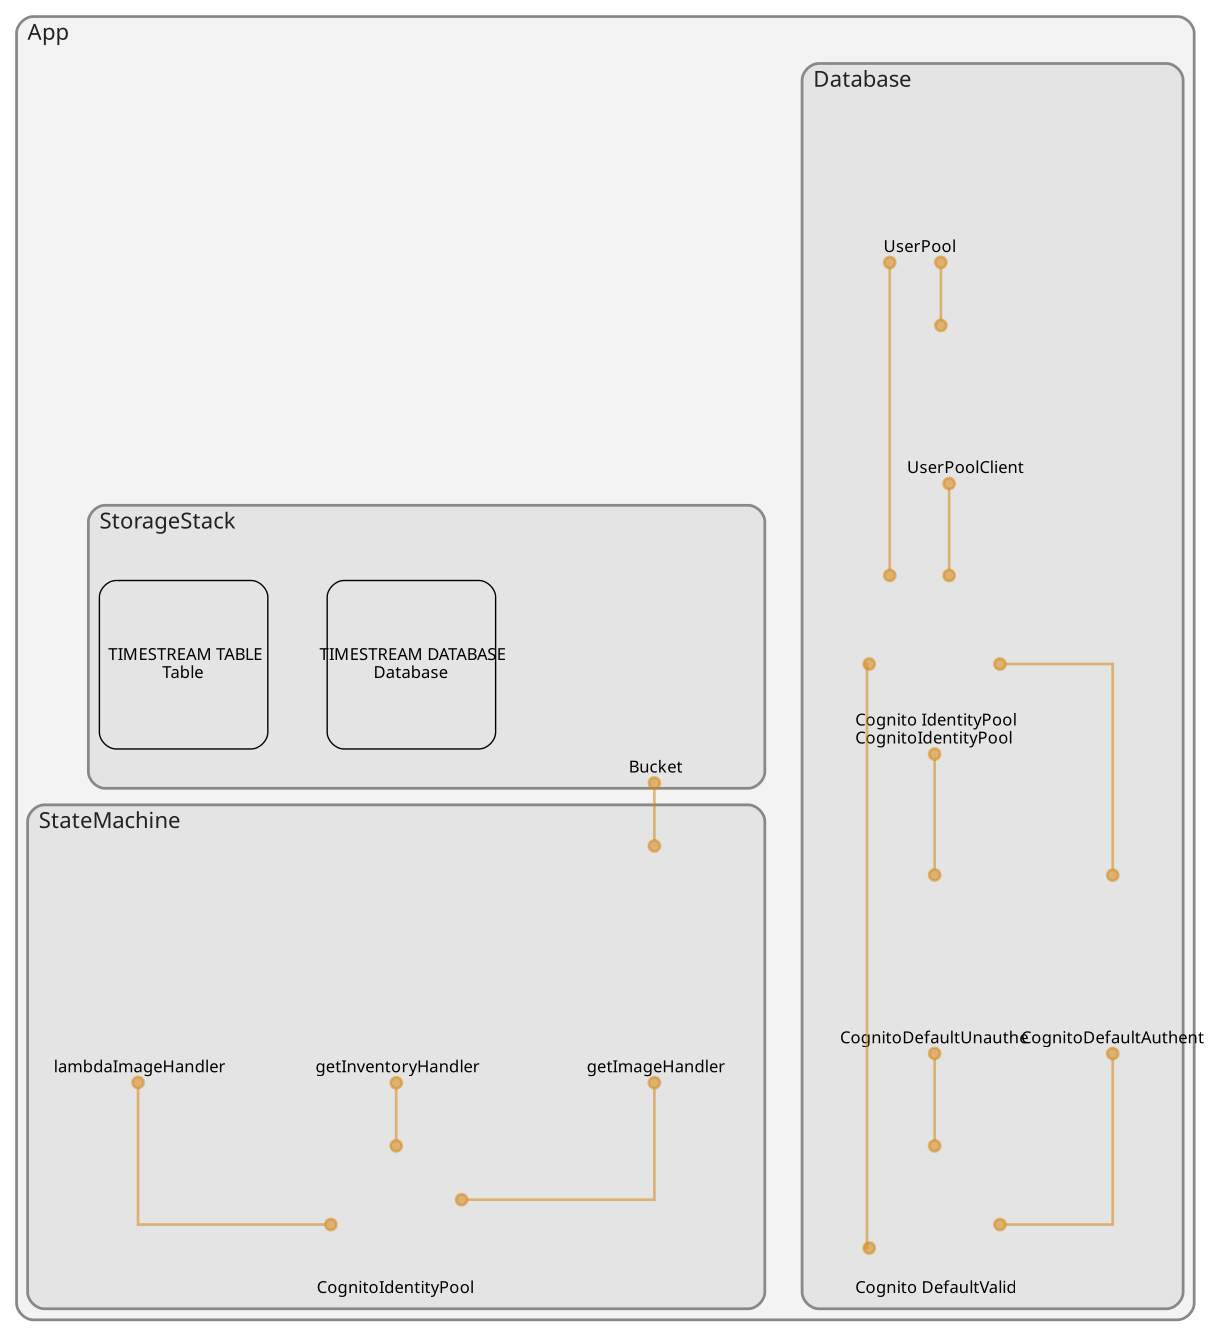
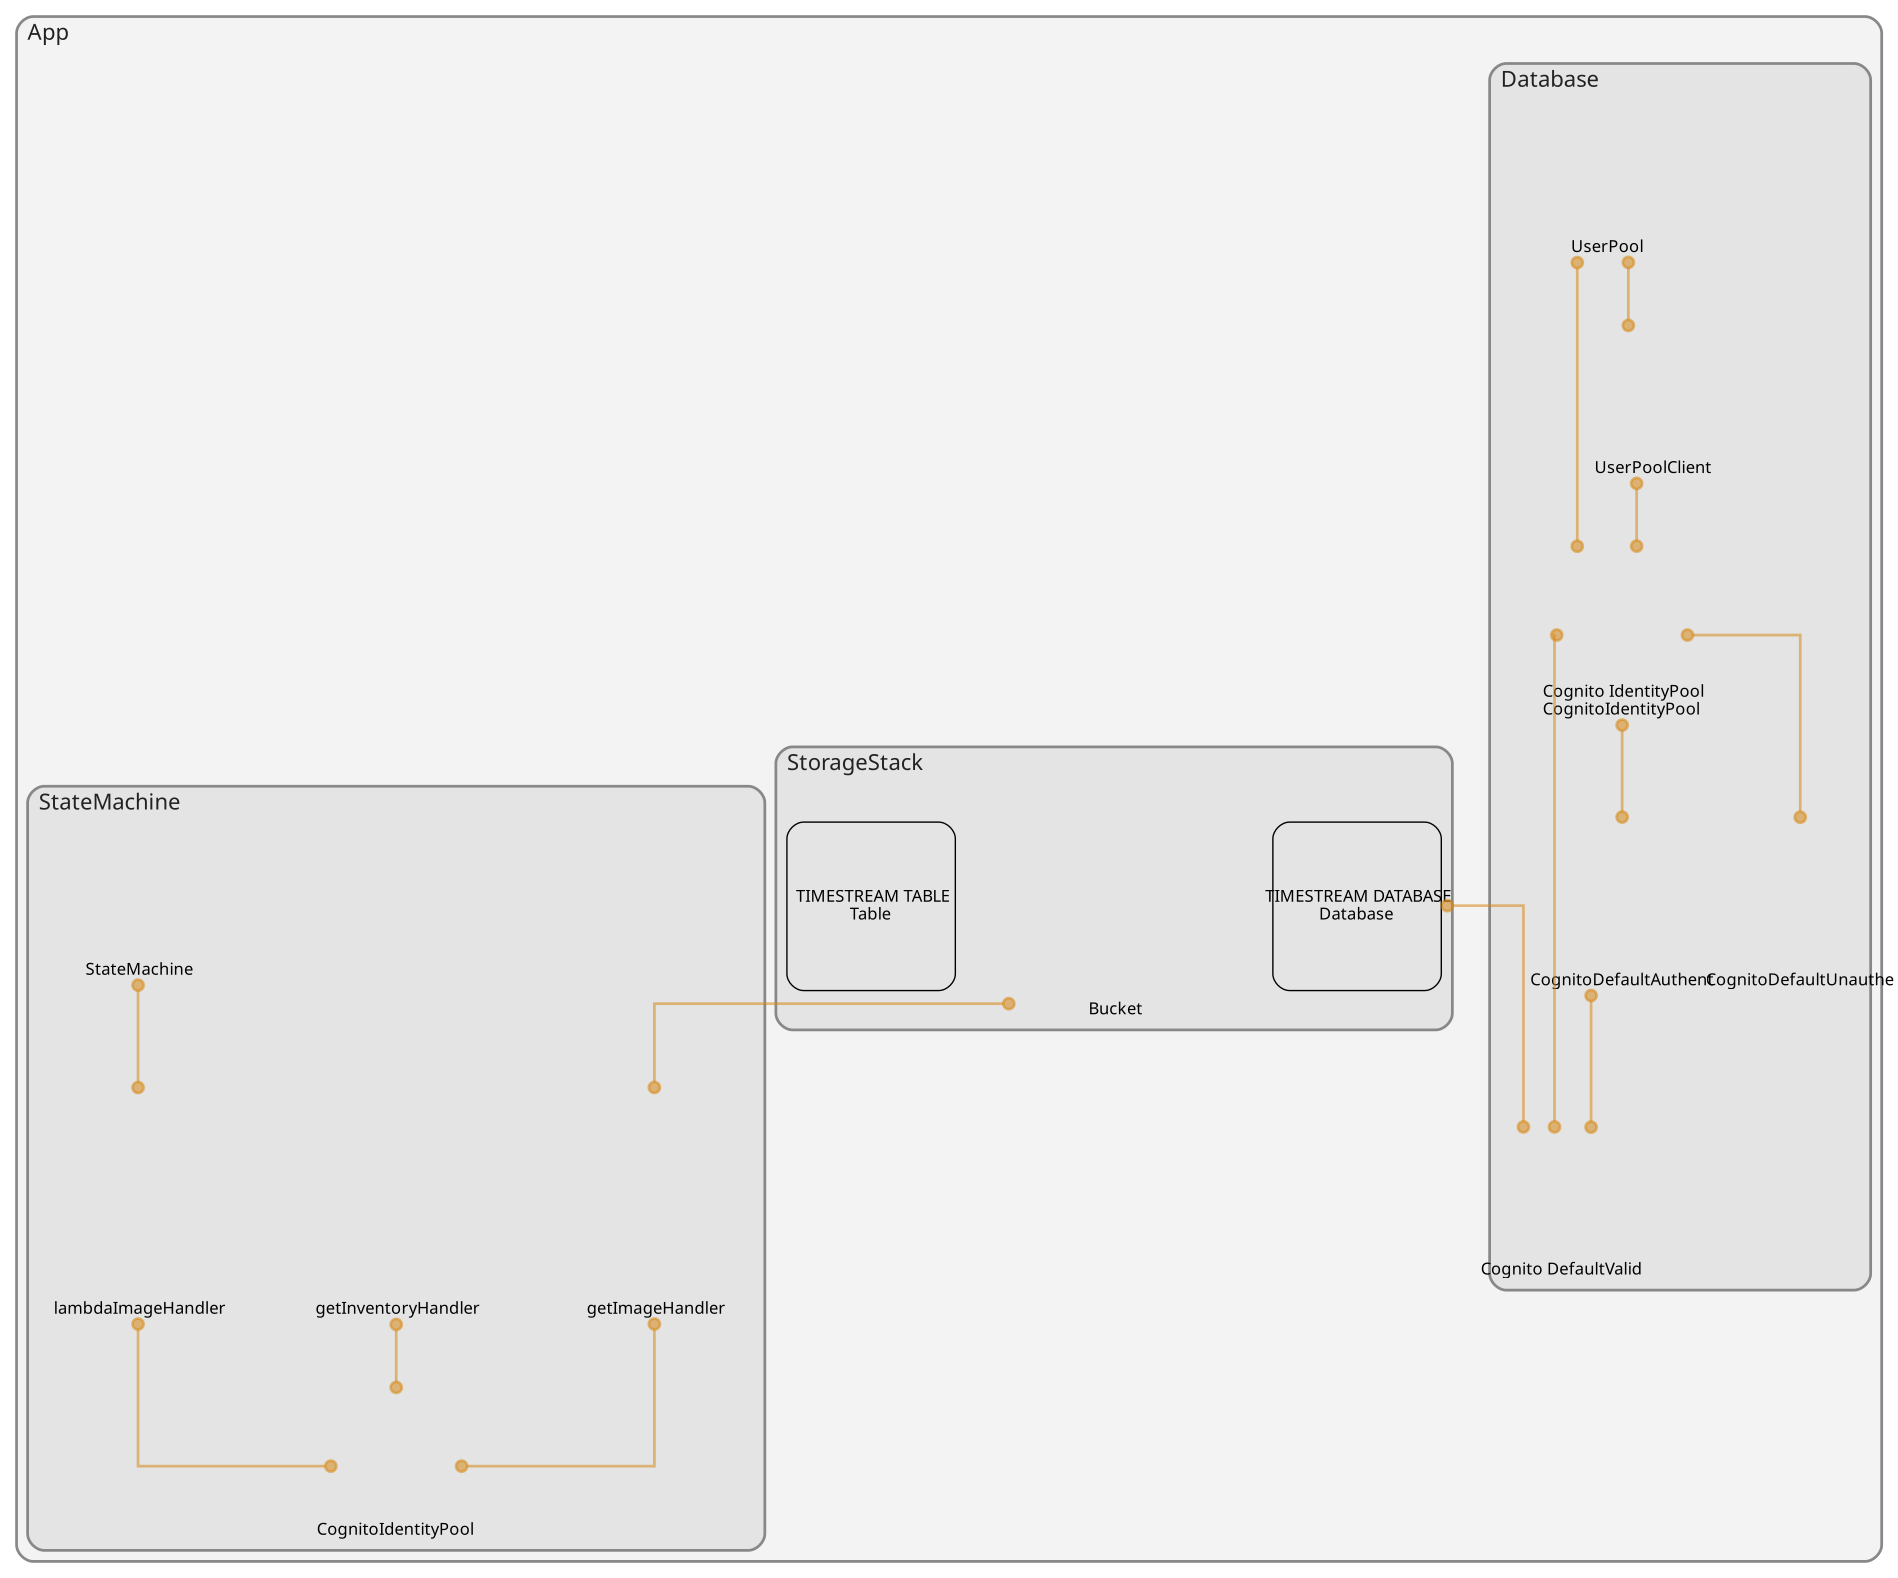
node "StateMachine": added
edge "CognitoDefaultUnauthe" -- "Cognito DefaultValid": now "TIMESTREAM DATABASE Database" -- "Cognito DefaultValid"
